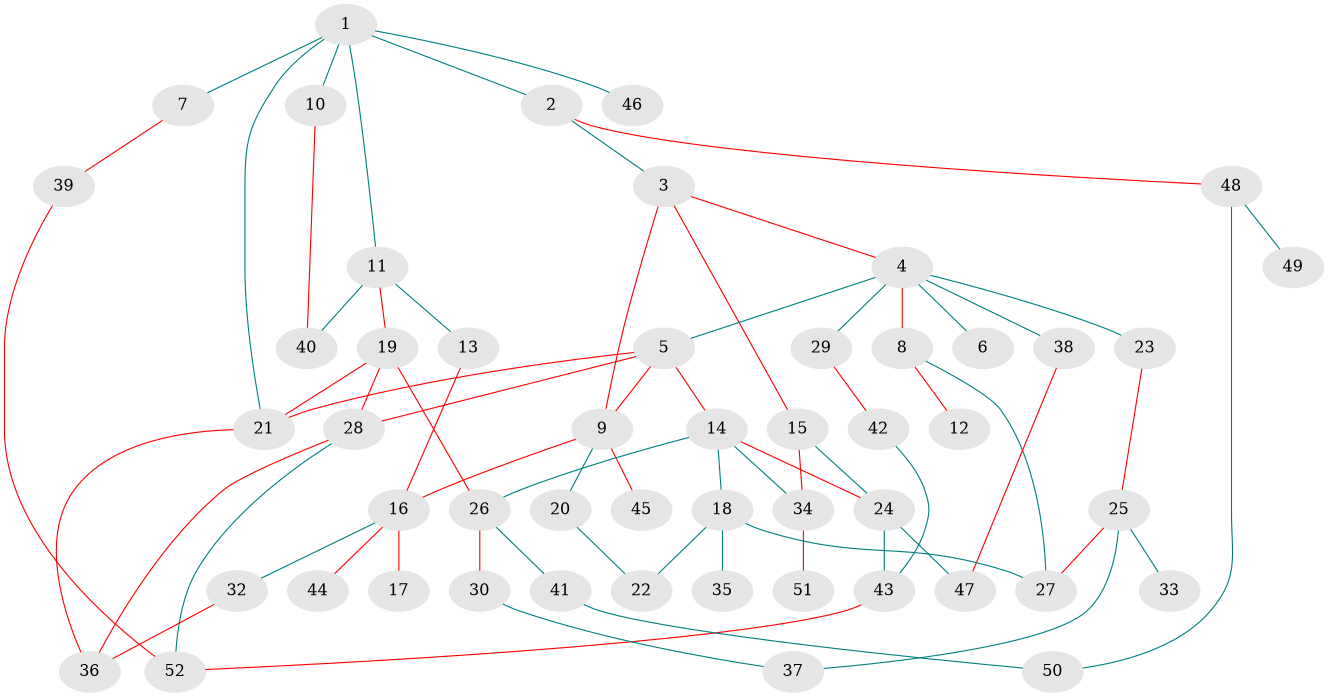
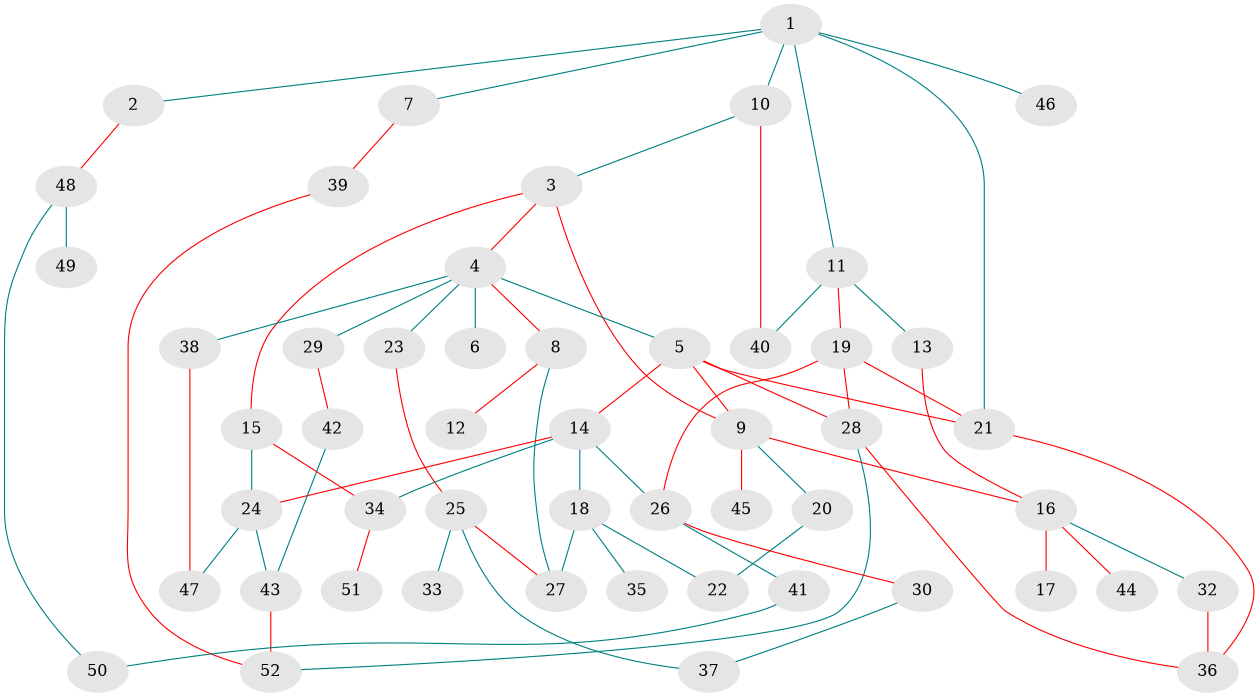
edge "2" -- "3": now "10" -- "3"
